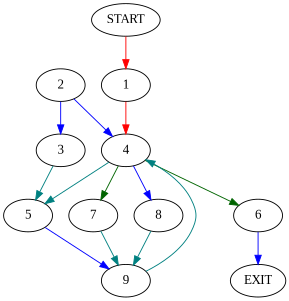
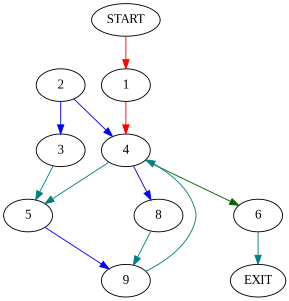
node "7": removed
edge "6" -> "EXIT": color blue -> teal
